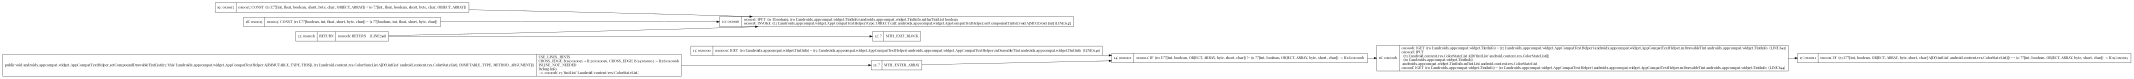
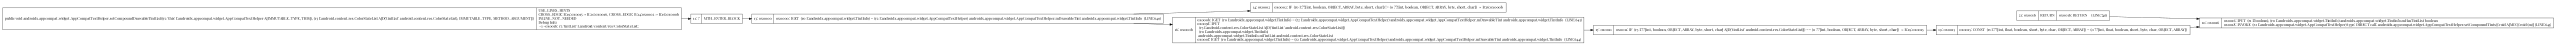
node "18: 0x0013": removed
edge "17: 0x0011" -> "19: 0x0015": added
node "12: ?": removed
edge "14: 0x0002" -> "16: 0x000b": now "13: 0x0000" -> "16: 0x000b"
edge "11: ?" -> "14: 0x0002": now "11: ?" -> "13: 0x0000"
node "11: ?": text "MTH_ENTER_ARRAY" -> "MTH_ENTER_BLOCK"
